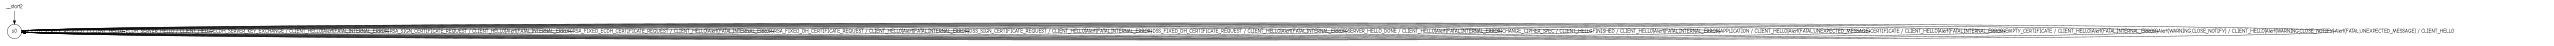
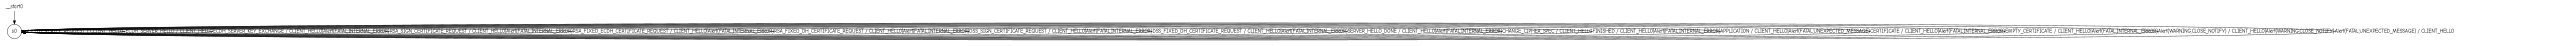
node "__start2": label "__start2" -> "__start0"
